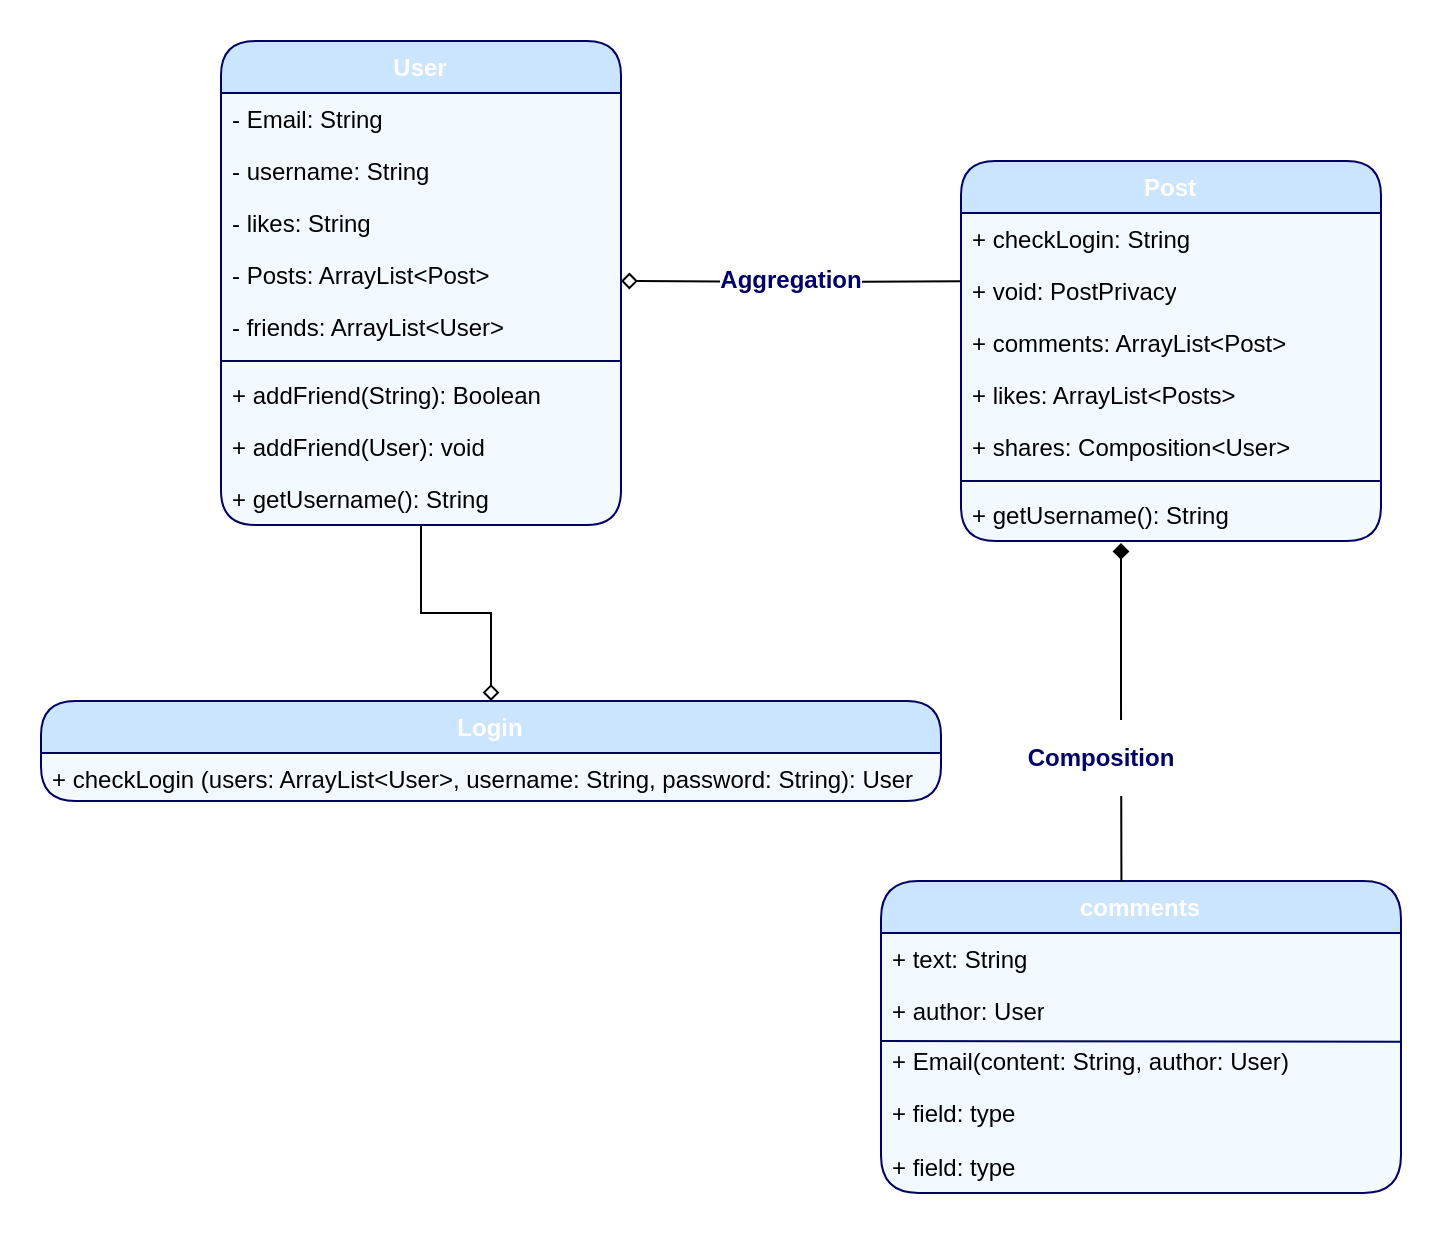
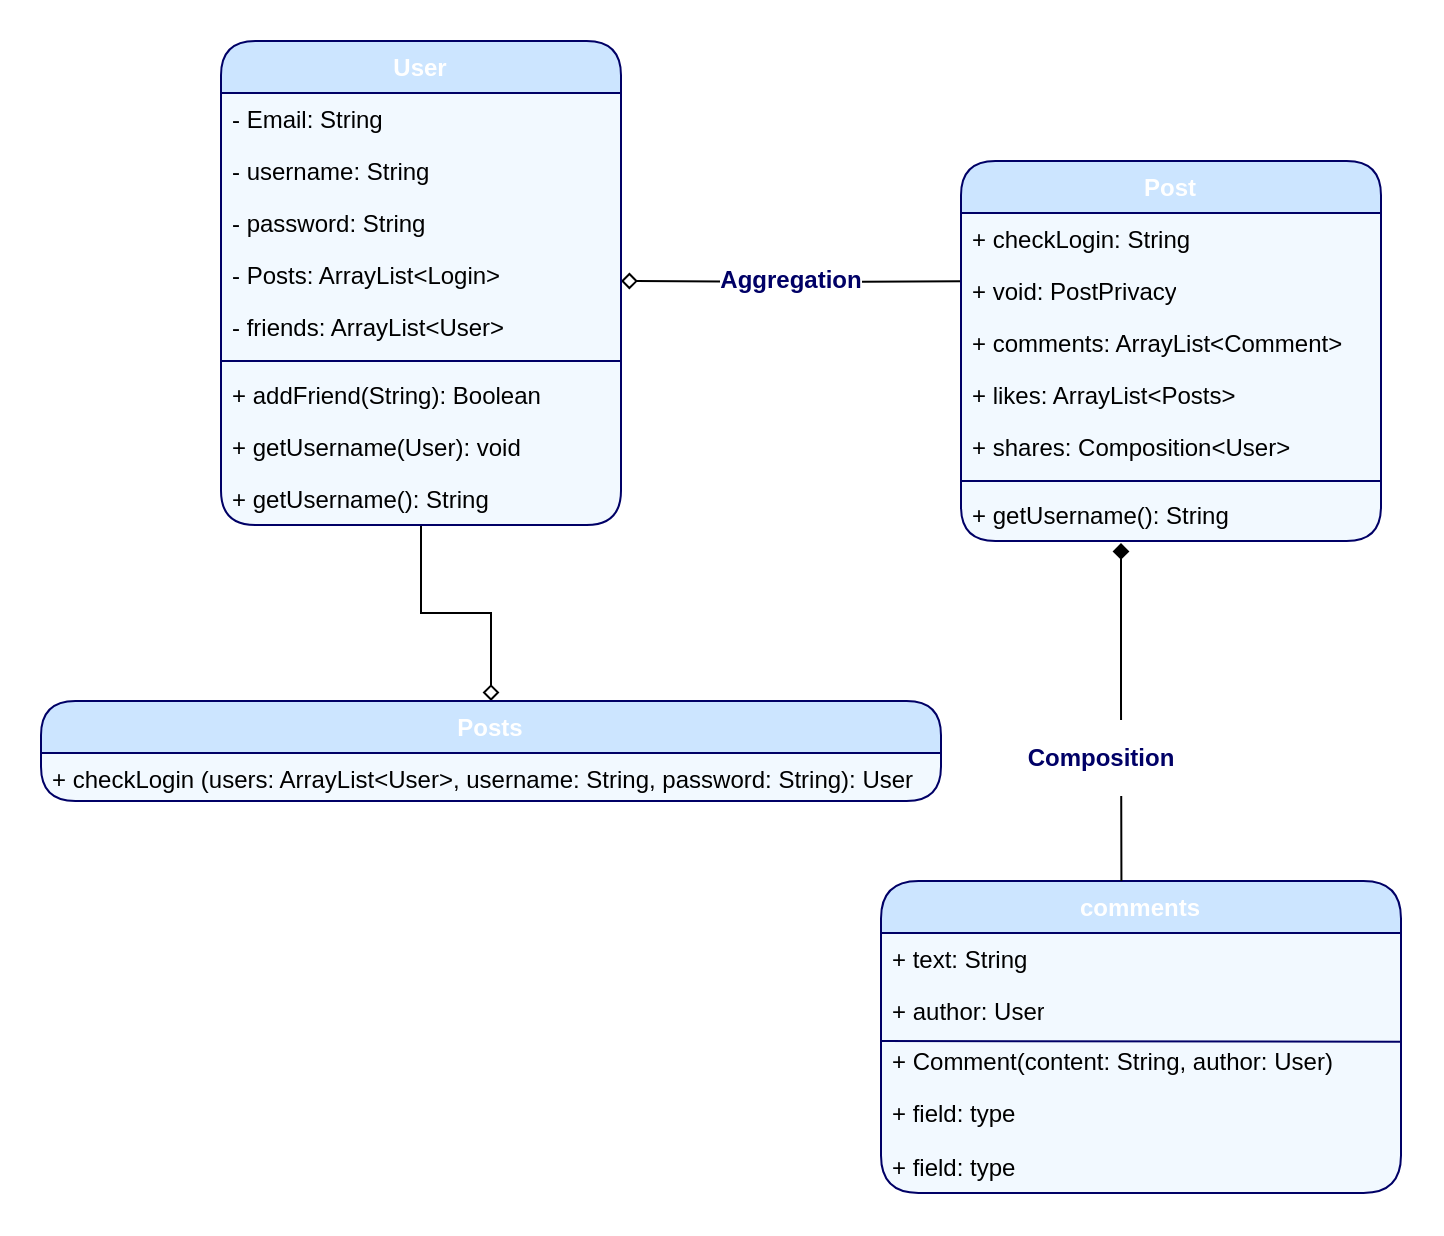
node "- likes: String": label "- likes: String" -> "- password: String"
node "- Posts: ArrayList<Post>": label "- Posts: ArrayList<Post>" -> "- Posts: ArrayList<Login>"
node "+ comments: ArrayList<Post>": label "+ comments: ArrayList<Post>" -> "+ comments: ArrayList<Comment>"
node "+ addFriend(User): void": label "+ addFriend(User): void" -> "+ getUsername(User): void"
node "Login": label "Login" -> "Posts"
node "+ Email(content: String, author: User)": label "+ Email(content: String, author: User)" -> "+ Comment(content: String, author: User)"
